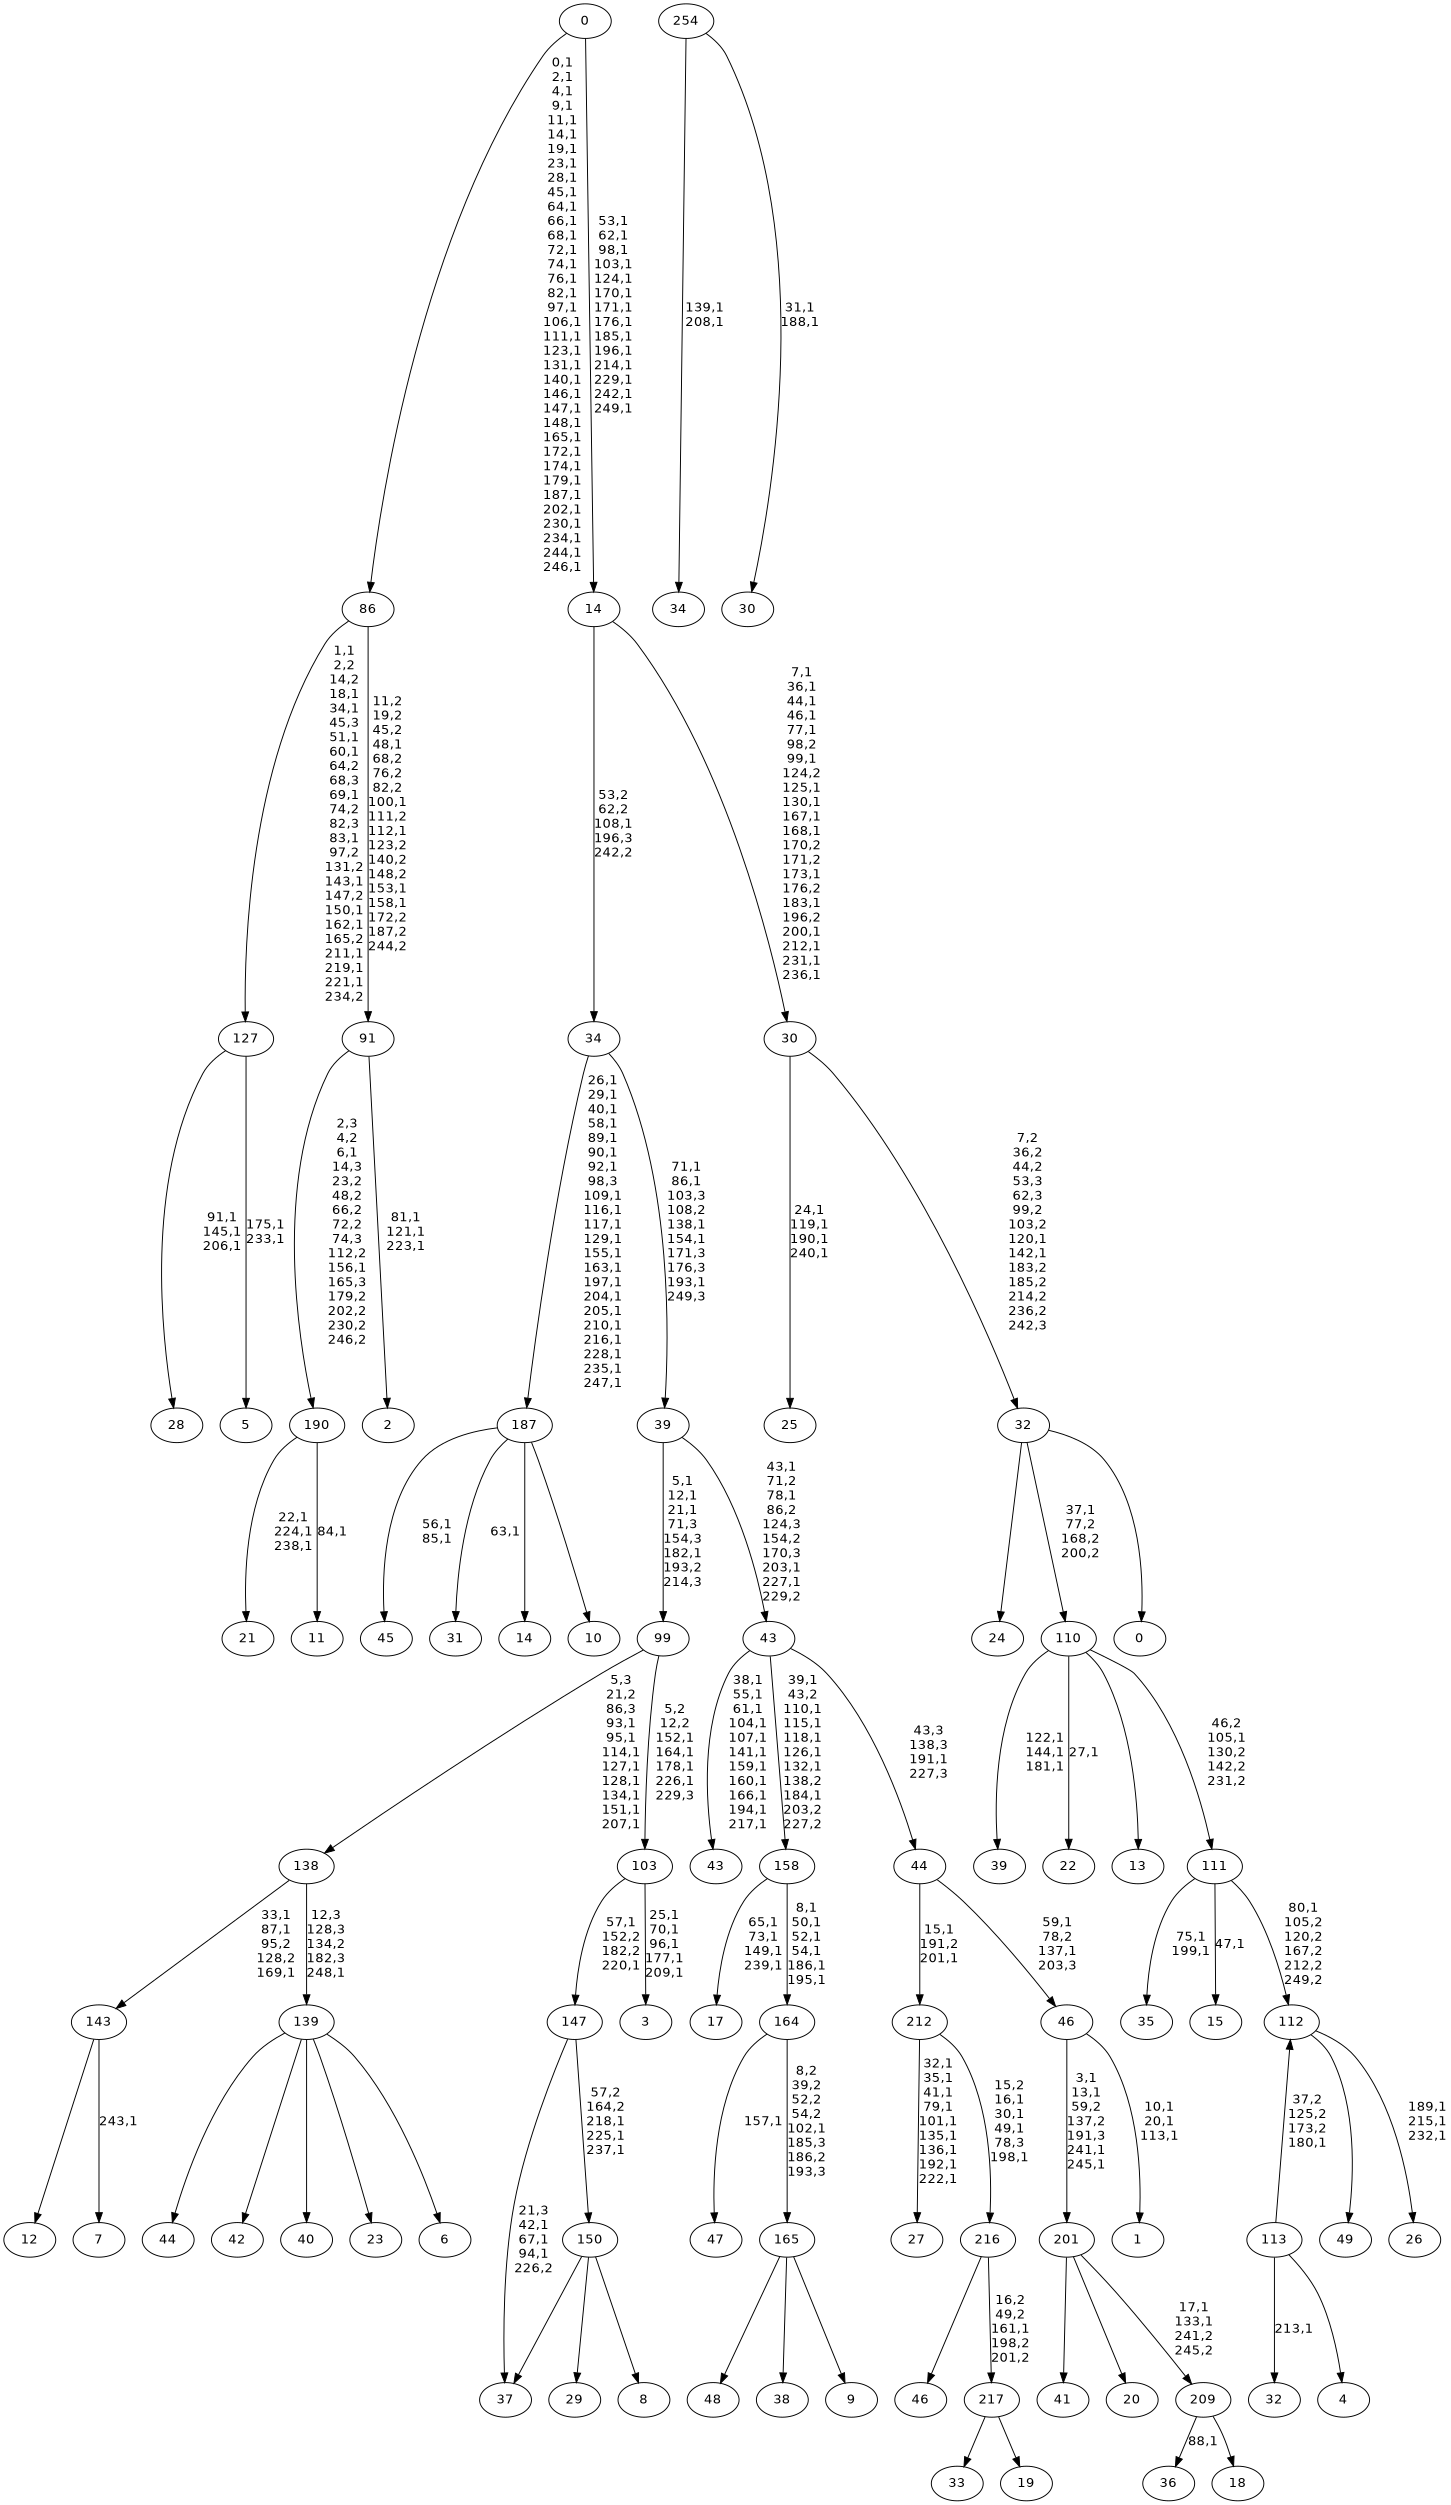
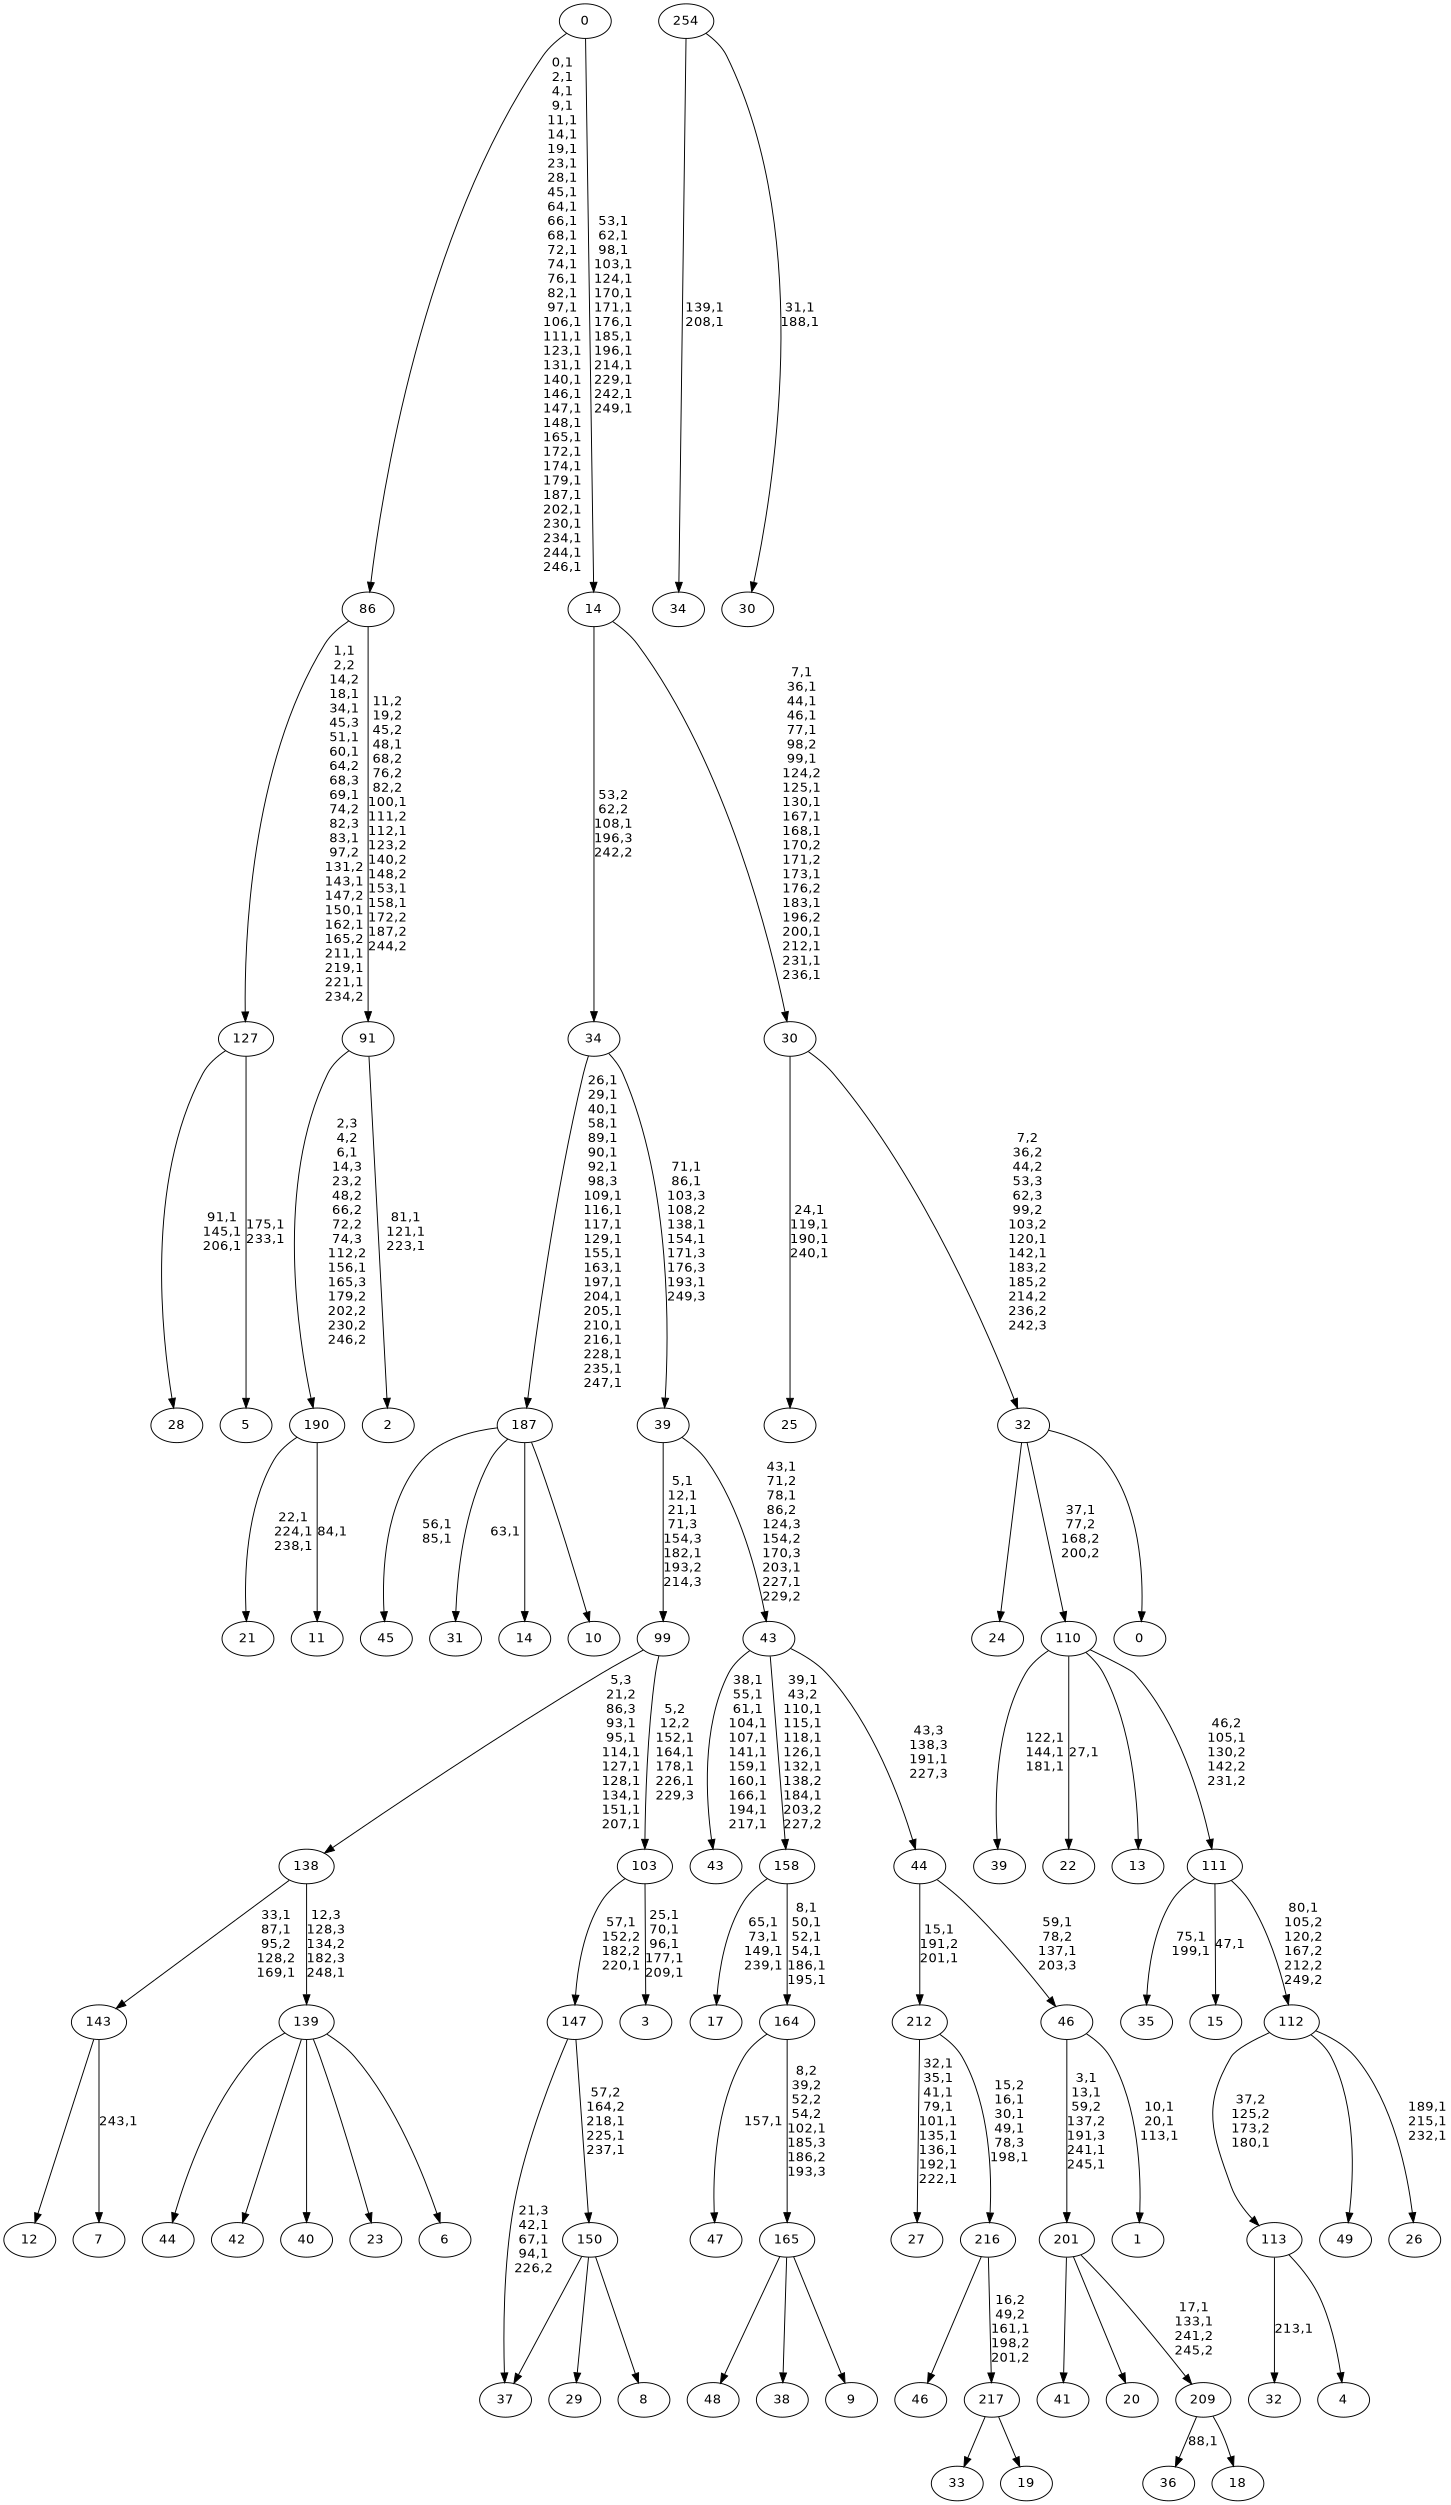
edge "113" -> "112": reversed
